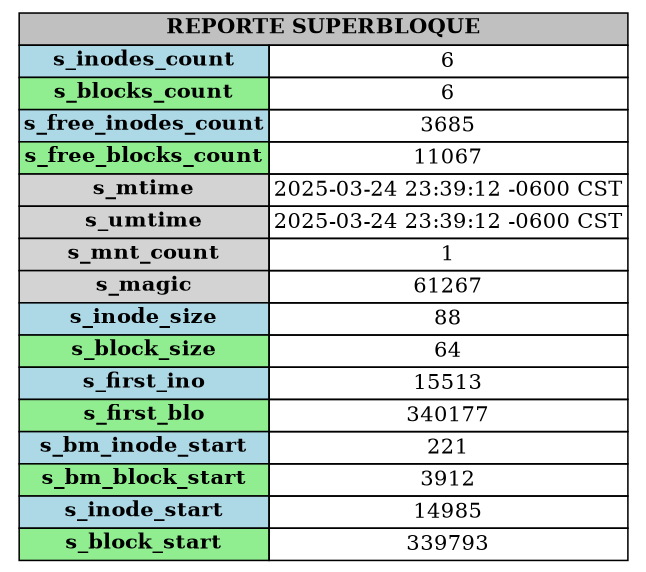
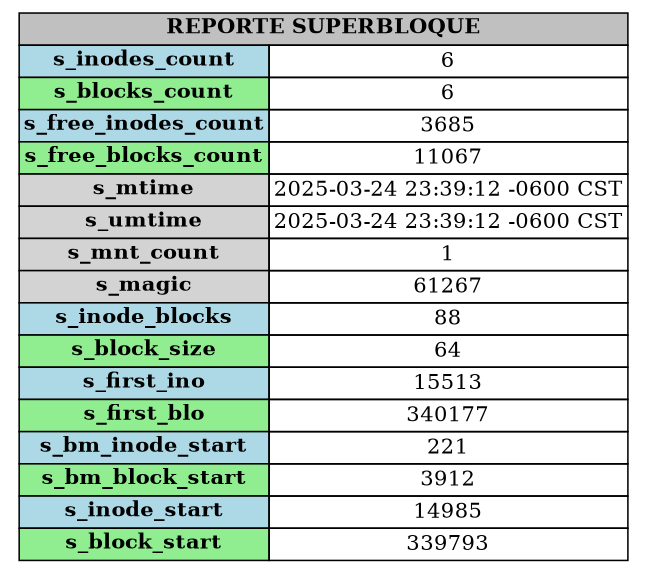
node "REPORTE SUPERBLOQUE": text "s_inode_size" -> "s_inode_blocks"
